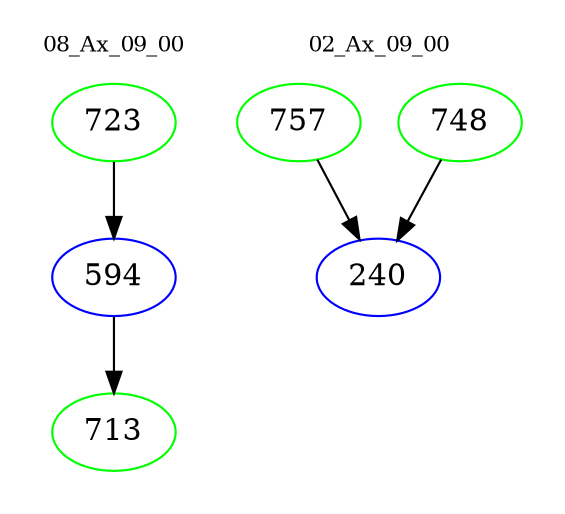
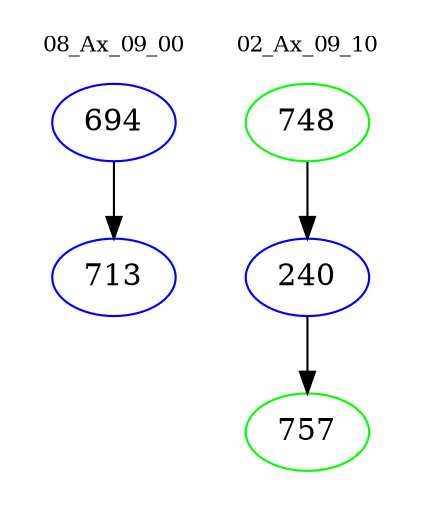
cluster "02_Ax_09_00": label "02_Ax_09_00" -> "02_Ax_09_10"
node "723": removed
edge "757" -> "240": reversed
node "594": label "594" -> "694"
node "713": color green -> blue
